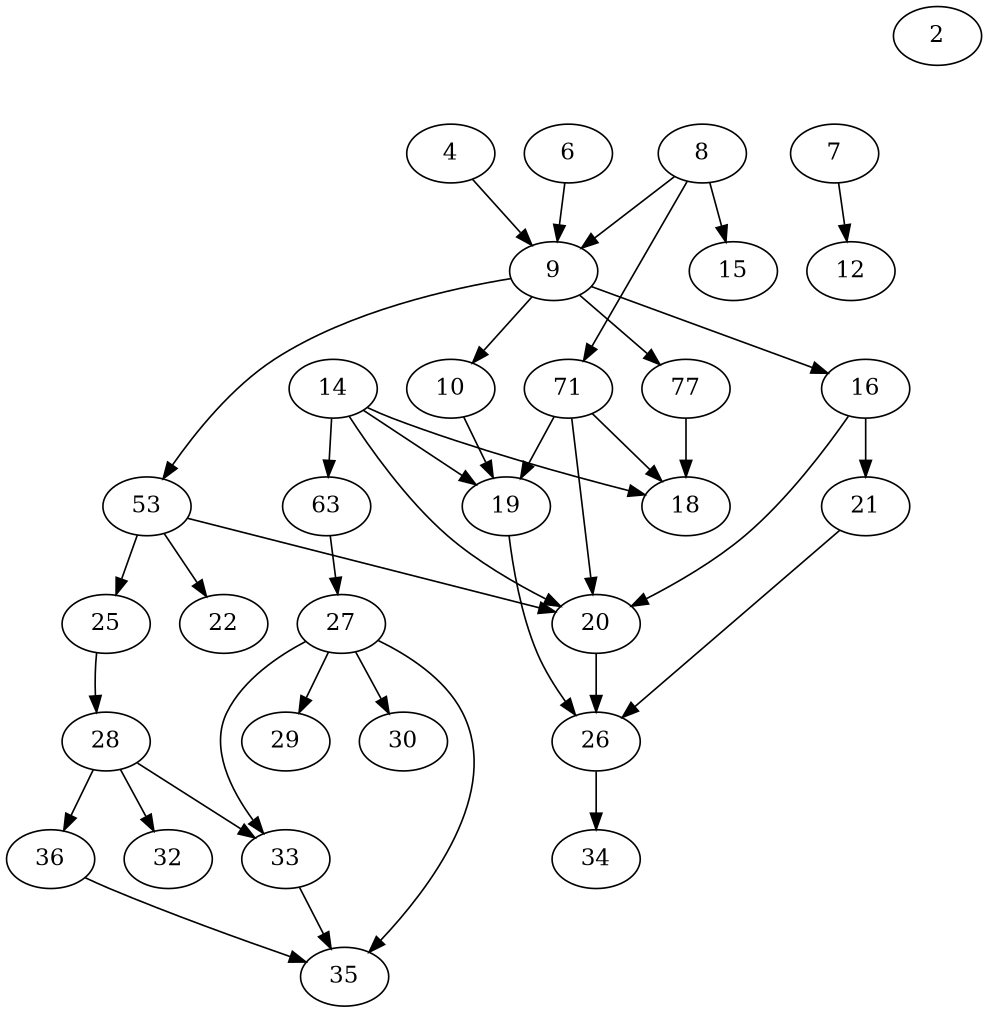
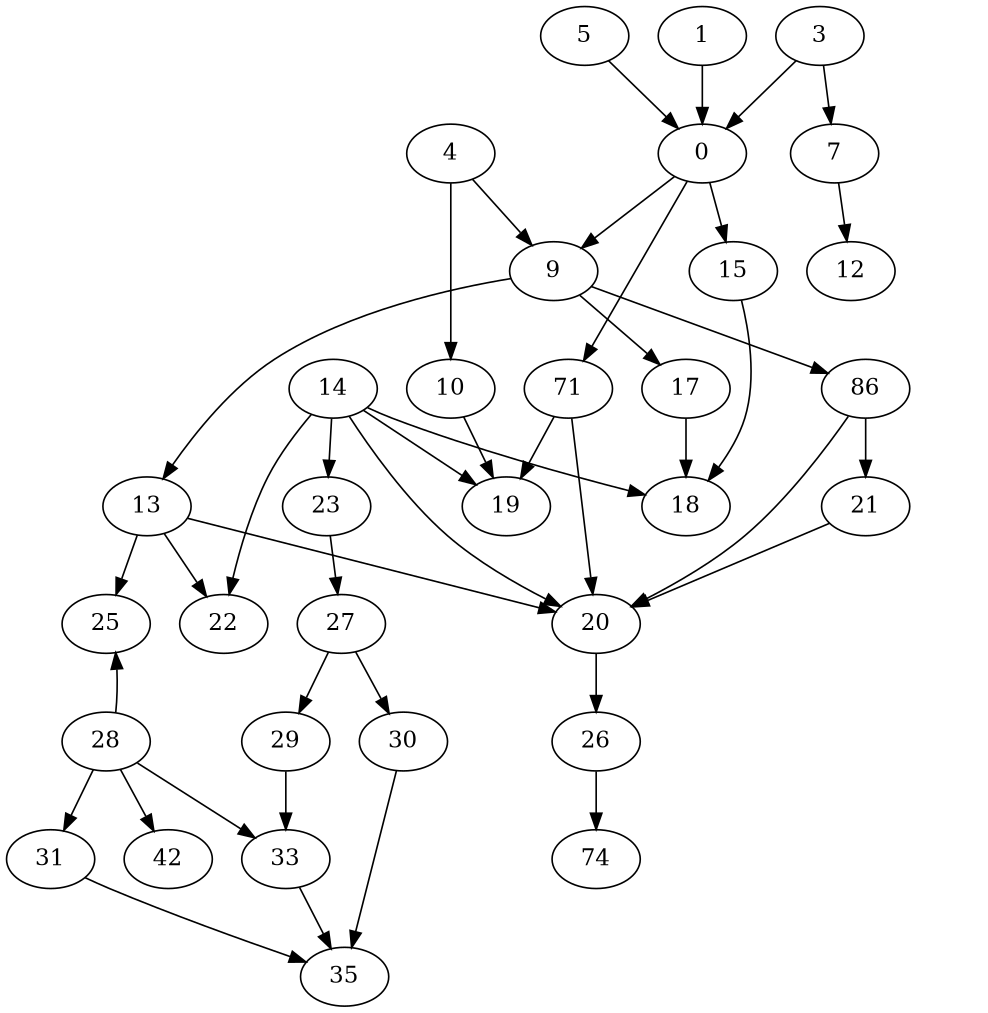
node "5": added
node "1": added
node "3": added
node "2": removed
node "6": removed
node "8": label "8" -> "0"
edge "9" -> "10": now "4" -> "10"
node "77": label "77" -> "17"
node "16": label "16" -> "86"
edge "71" -> "18": now "15" -> "18"
edge "14" -> "22": added
node "53": label "53" -> "13"
node "63": label "63" -> "23"
edge "21" -> "26": now "21" -> "20"
edge "19" -> "26": removed
edge "25" -> "28": reversed
edge "27" -> "33": now "29" -> "33"
edge "27" -> "35": now "30" -> "35"
node "36": label "36" -> "31"
node "32": label "32" -> "42"
node "34": label "34" -> "74"
